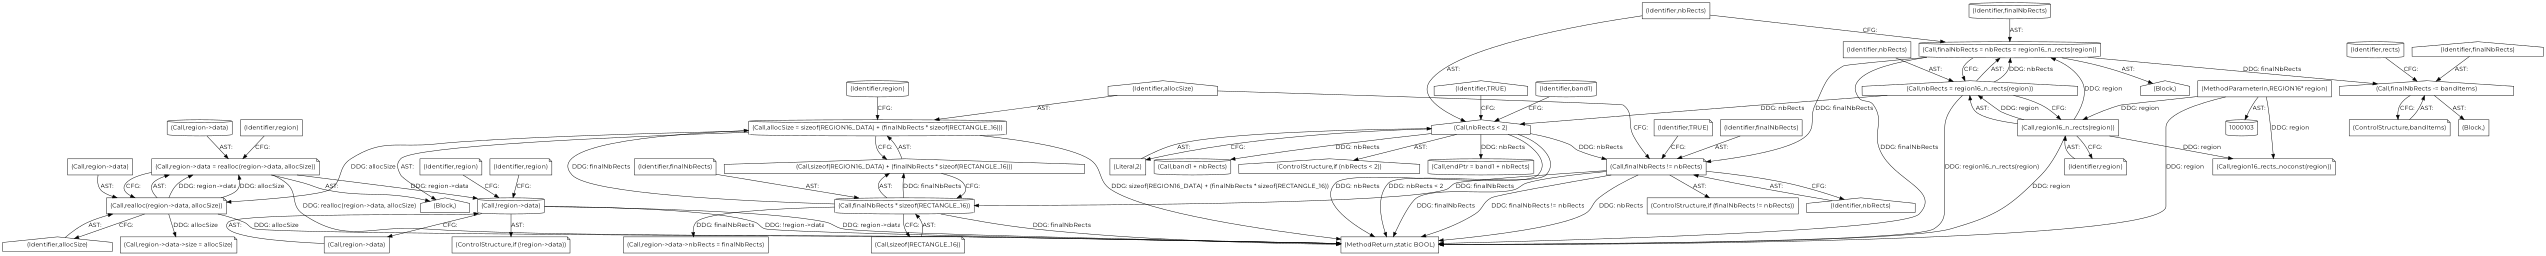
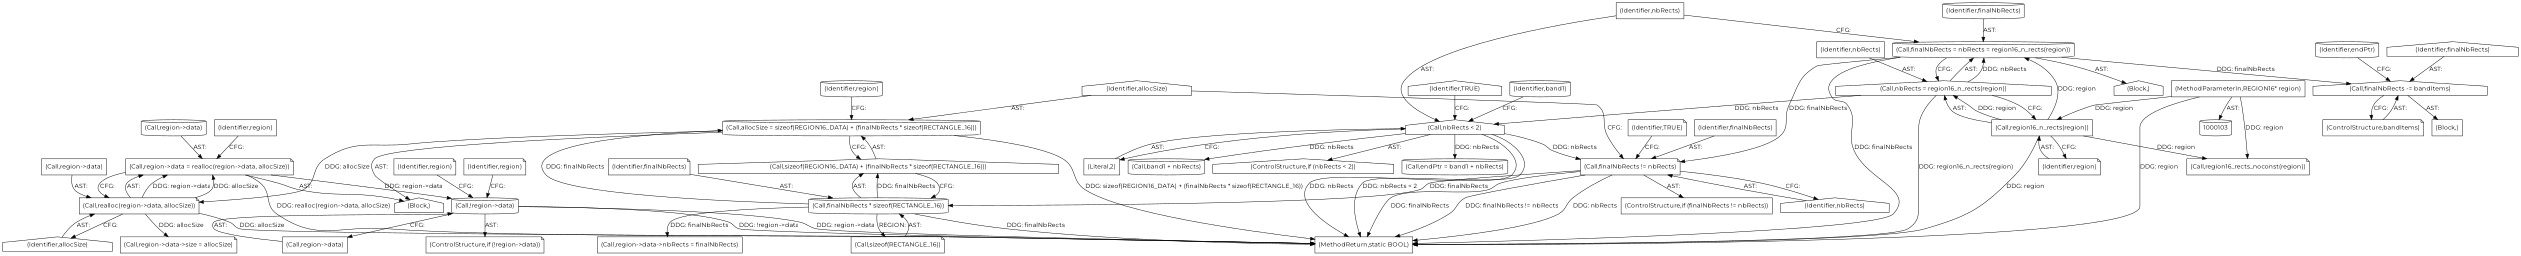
node "(Identifier,rects)": label "(Identifier,rects)" -> "(Identifier,endPtr)"
edge "(Call,finalNbRects * sizeof(RECTANGLE_16))" -> "(Call,sizeof(RECTANGLE_16))": label "CFG: " -> "REGION: "
